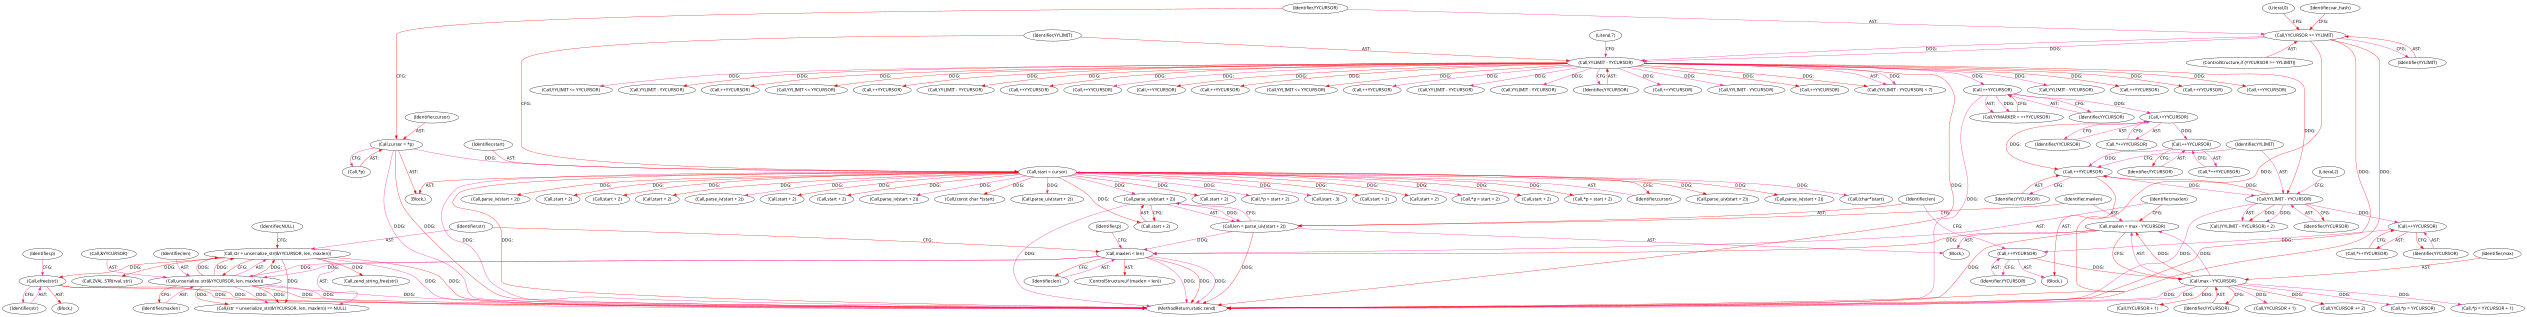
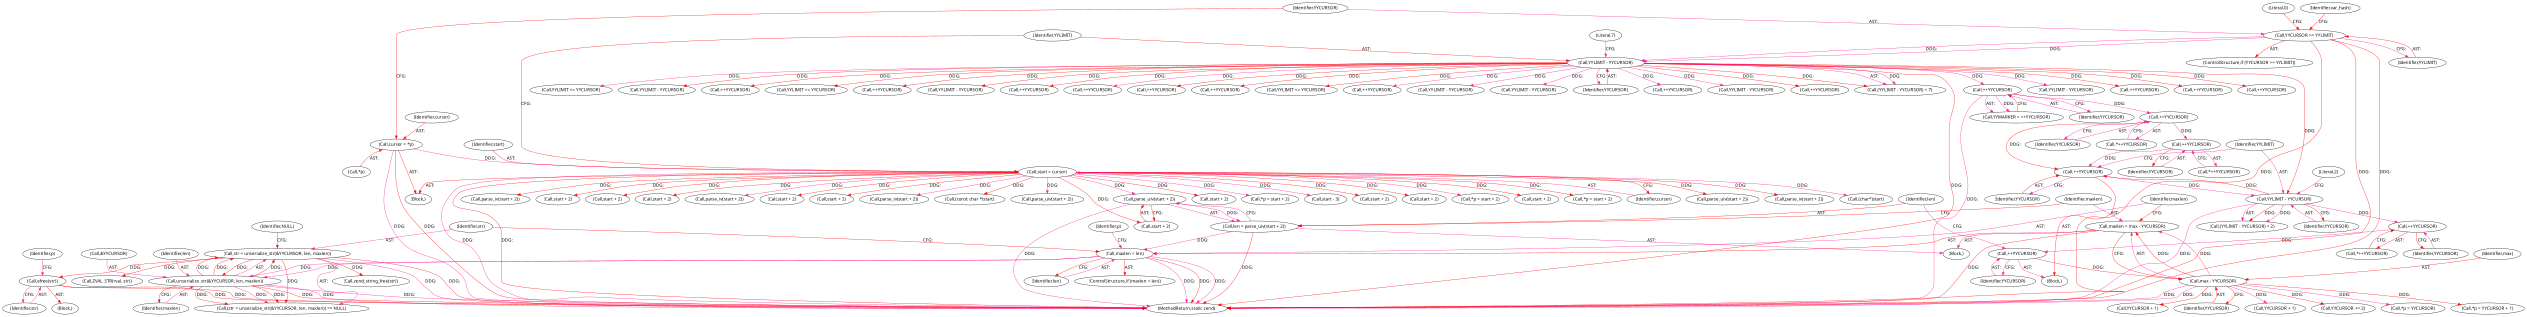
edge "(ControlStructure,if (YYCURSOR >= YYLIMIT))" -> "(Call,YYCURSOR >= YYLIMIT)": reversed
edge "(Call,cursor = *p)" -> "(Call,*p)": removed, label "CFG:"
edge "(Call,maxlen = max - YYCURSOR)" -> "(Call,maxlen < len)": label "DDG: " -> "AST: "
edge "(Call,str = unserialize_str(&YYCURSOR, len, maxlen))" -> "(Call,unserialize_str(&YYCURSOR, len, maxlen))": label "CFG: " -> "DDG: "
edge "(Call,max - YYCURSOR)" -> "(Call,*p = YYCURSOR + 1)": color deeppink -> red
